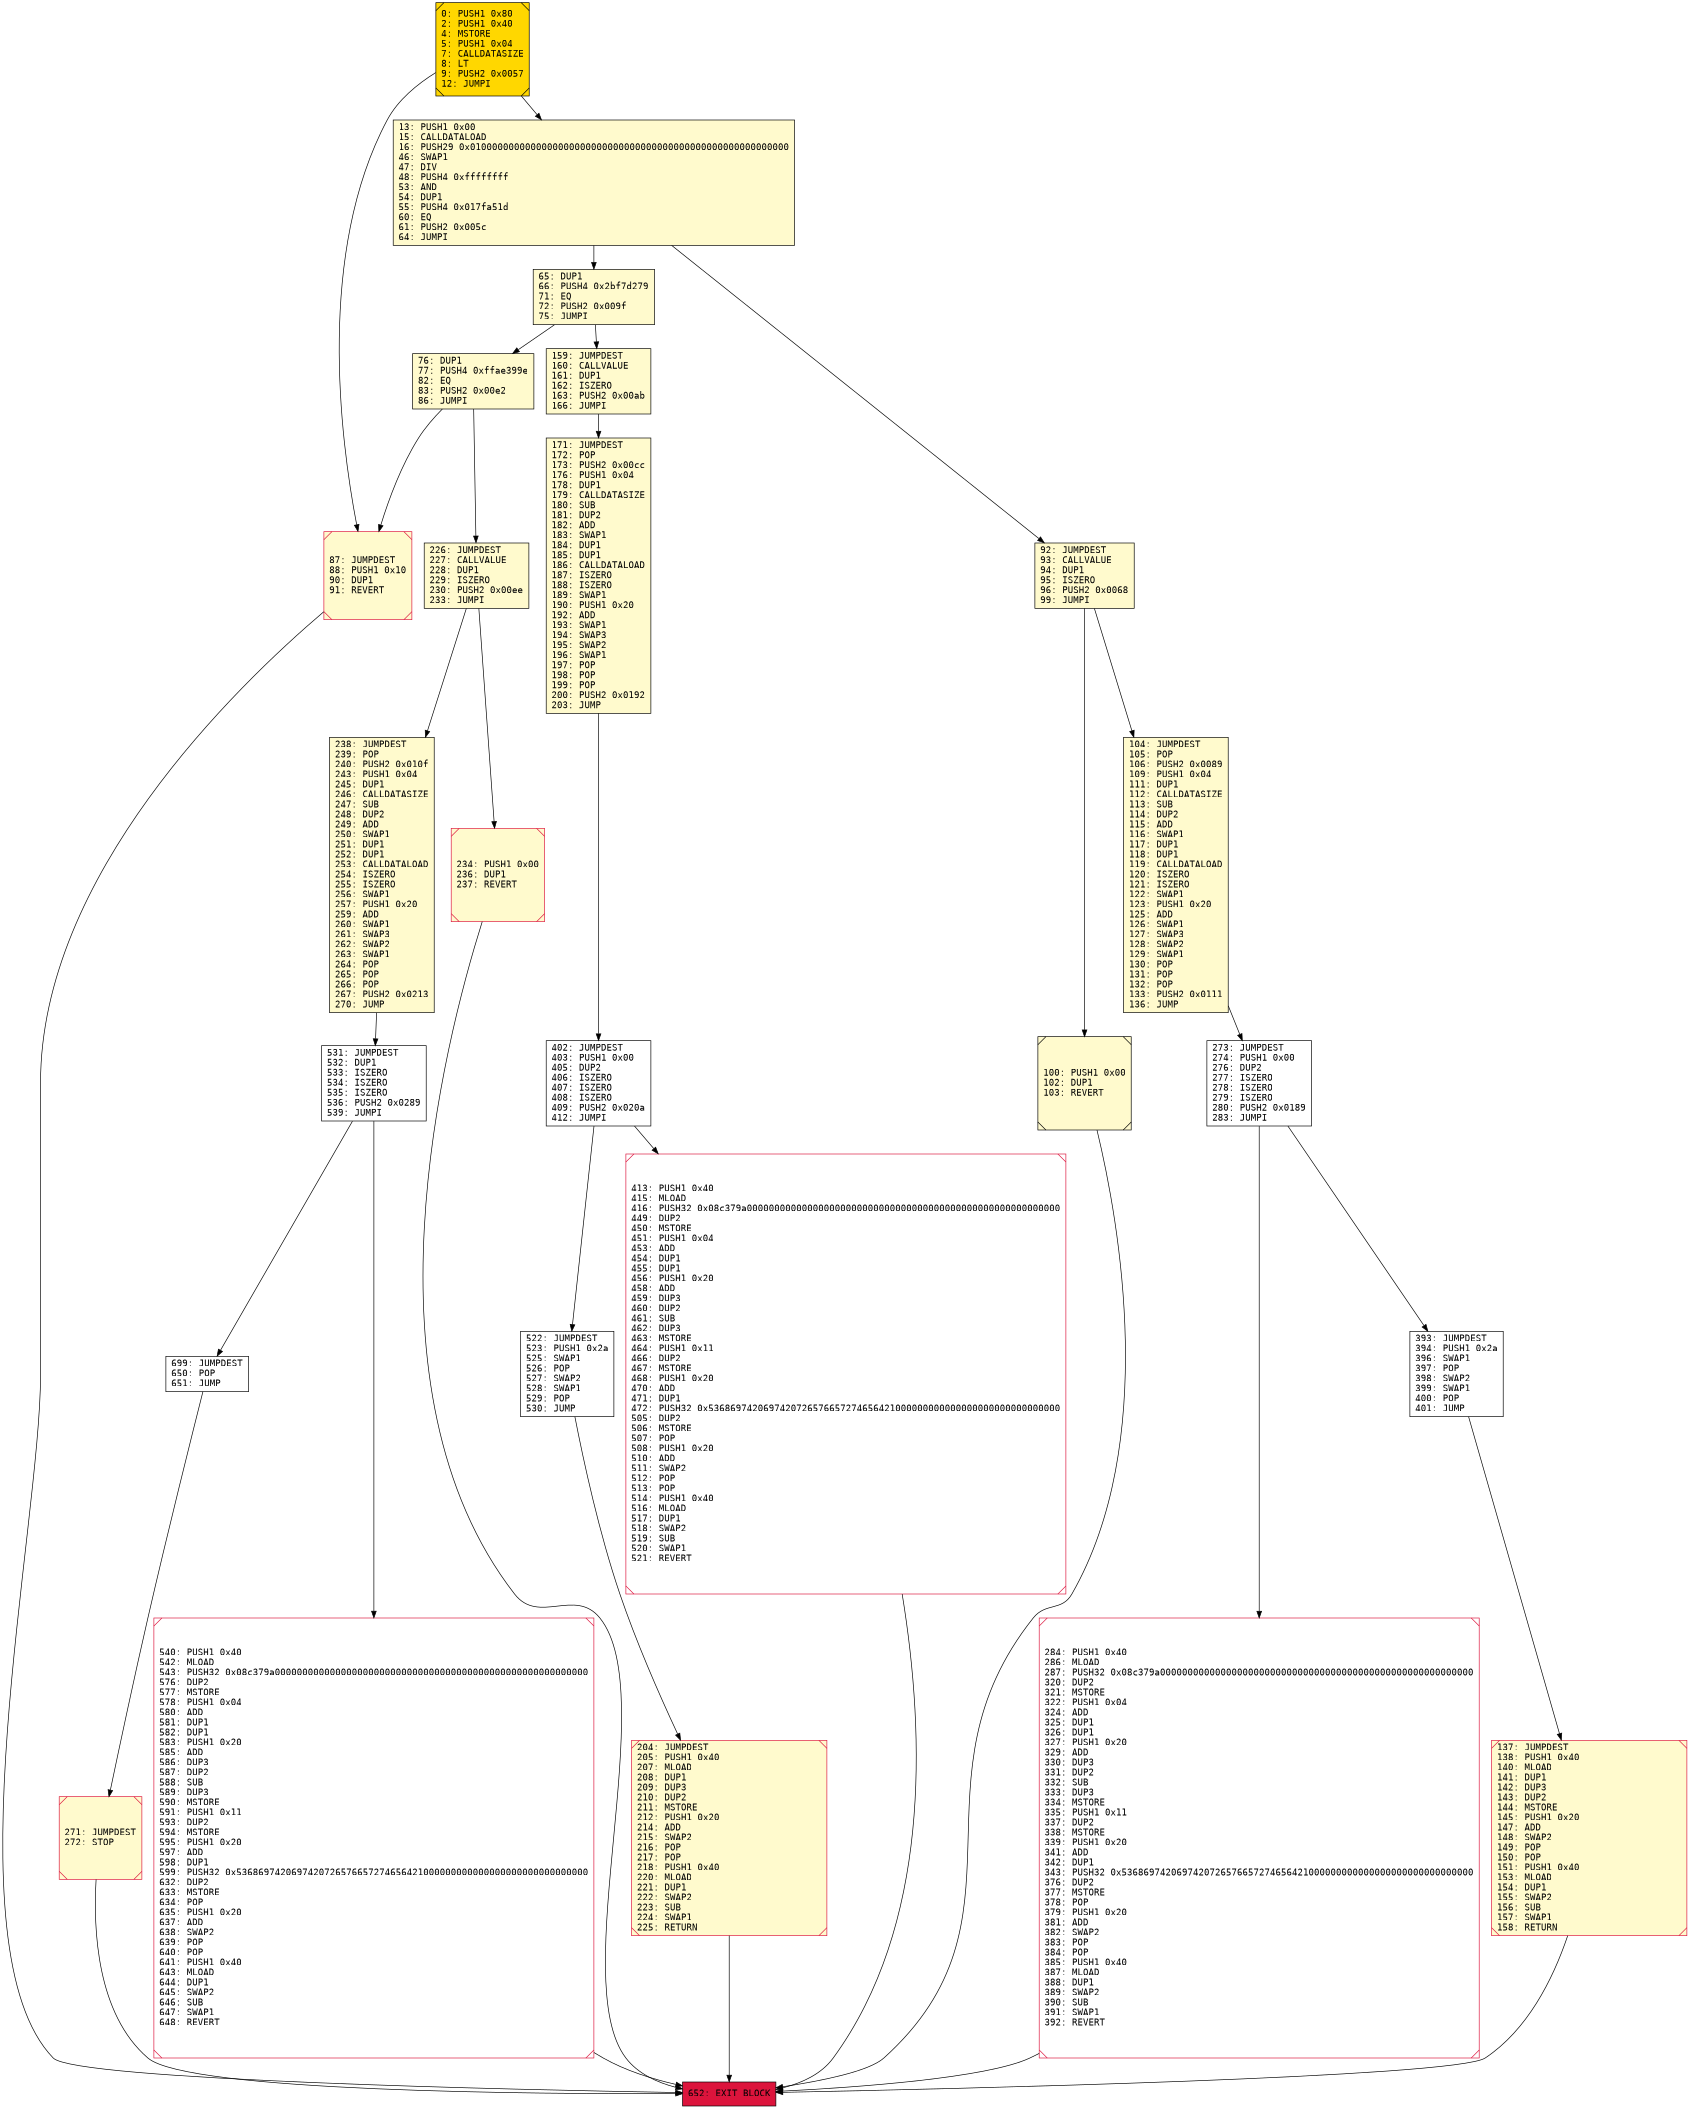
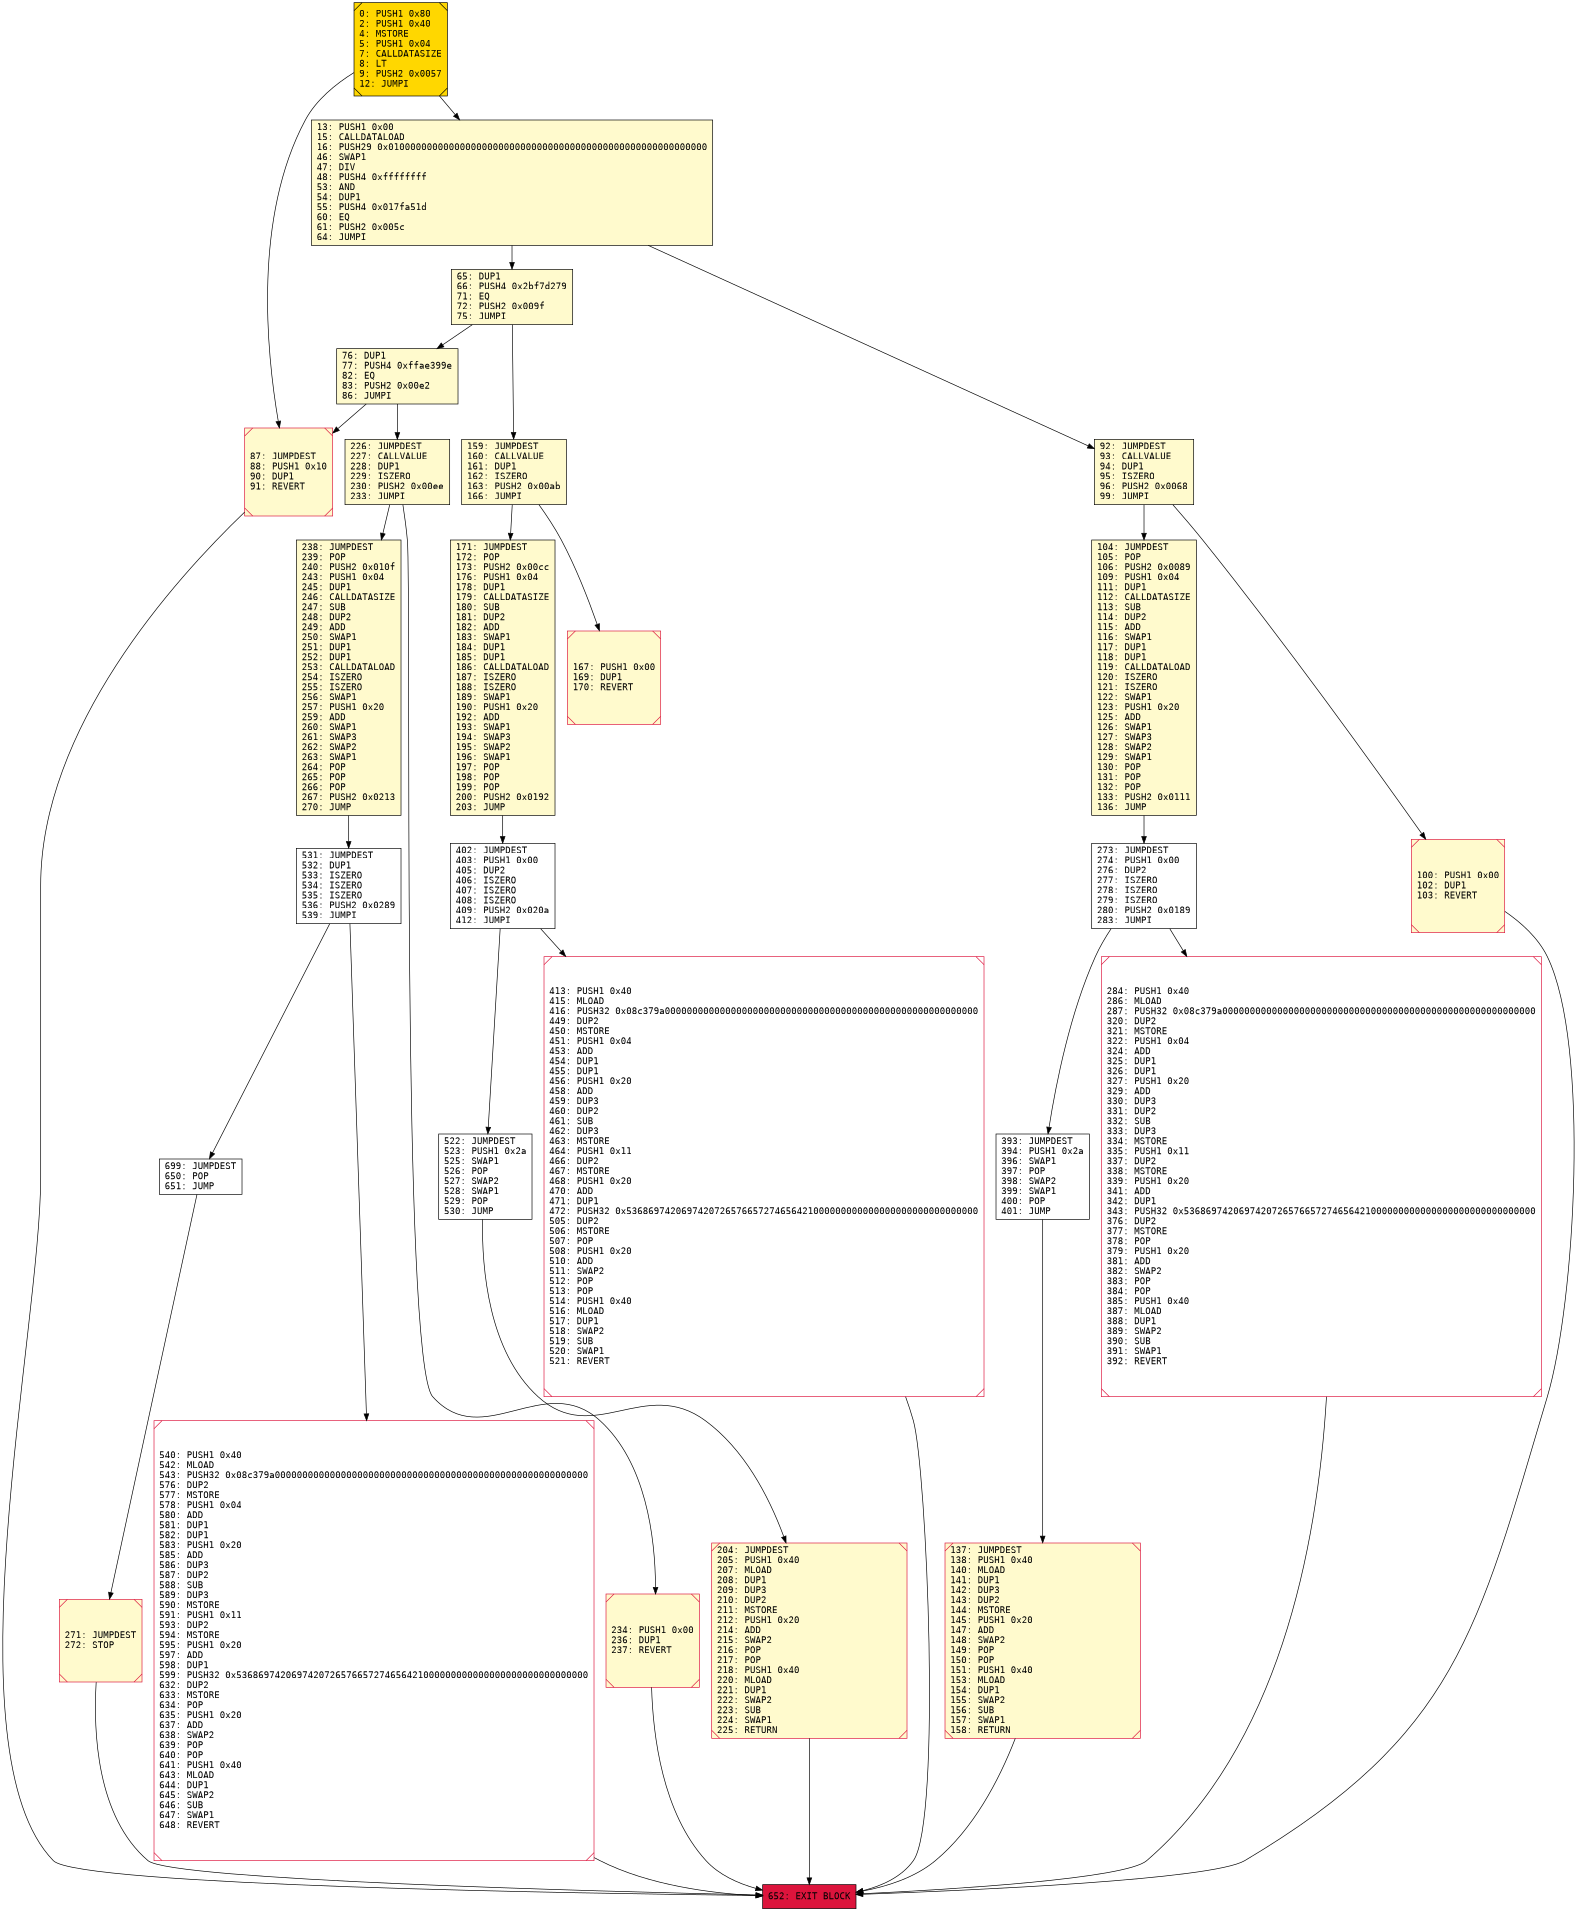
node "167: PUSH1 0x00 169: DUP1 170: REVERT": added
node "100: PUSH1 0x00 102: DUP1 103: REVERT": color black -> crimson
